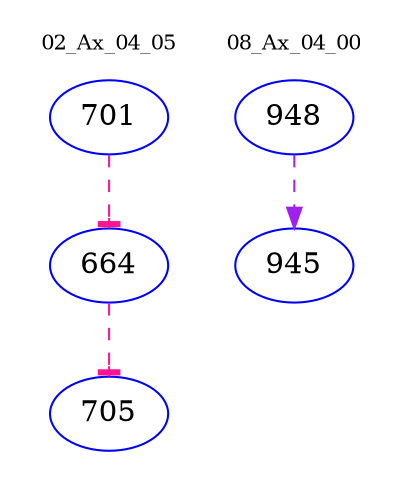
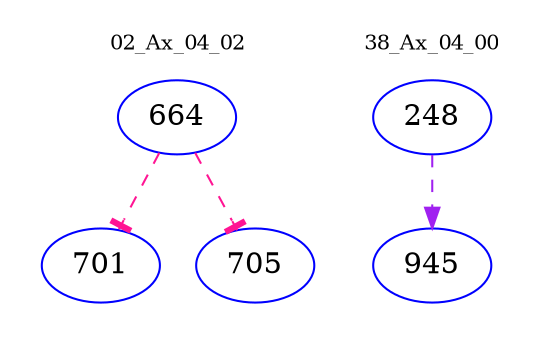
cluster "02_Ax_04_05": label "02_Ax_04_05" -> "02_Ax_04_02"
cluster "08_Ax_04_00": label "08_Ax_04_00" -> "38_Ax_04_00"
node "948": label "948" -> "248"
edge "701" -> "664": reversed
